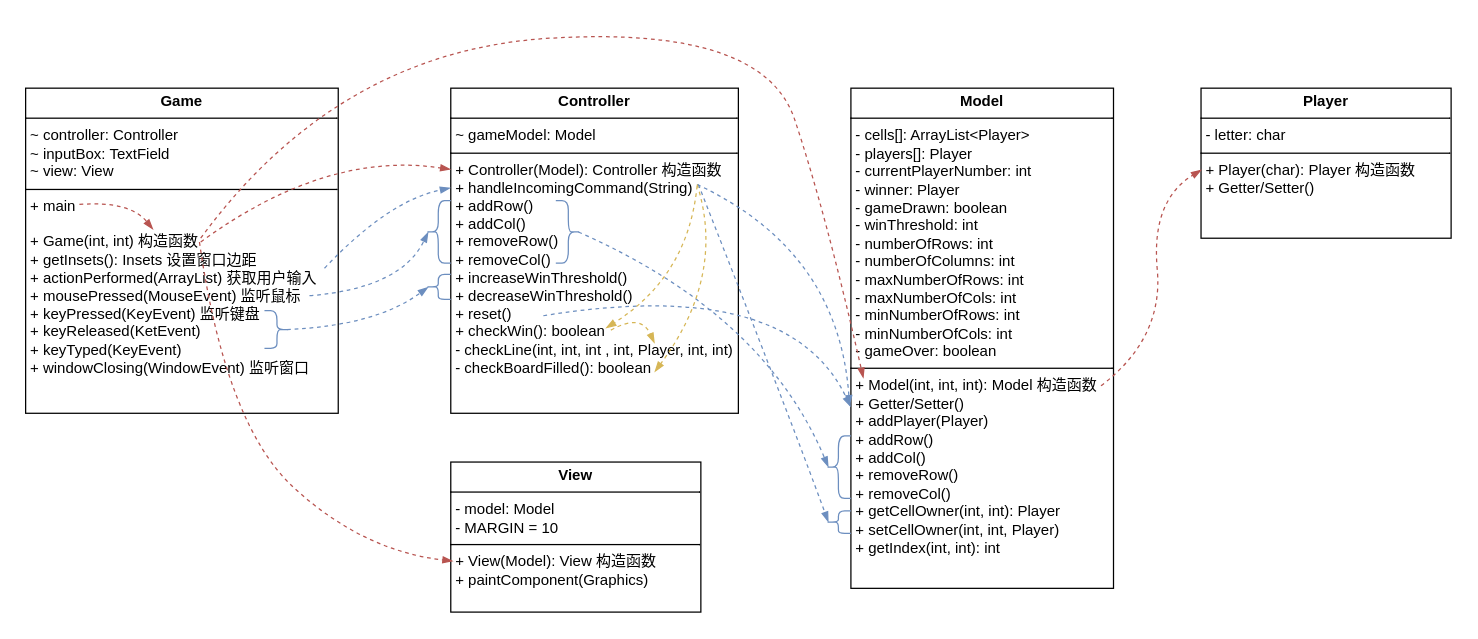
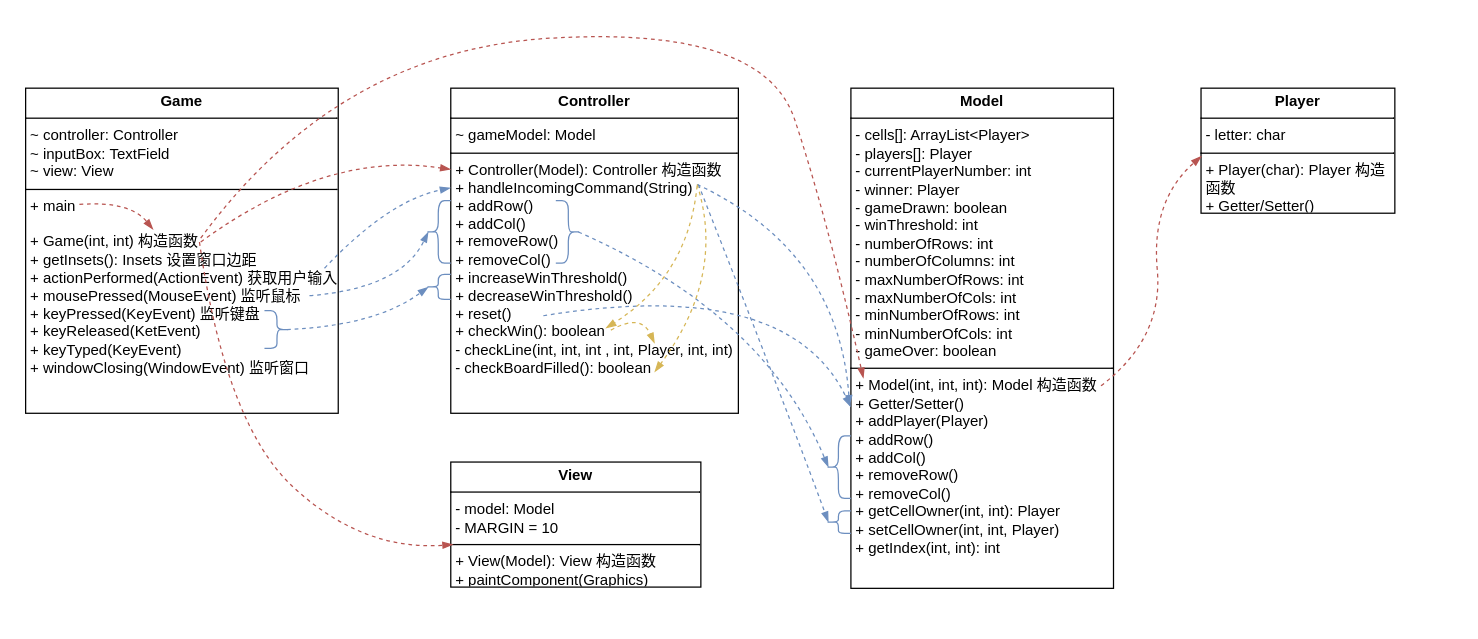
node "Player - letter: char + Player(char): Player 构造函数 + Getter/Setter()": size 250x150 -> 194x125
node "Game ~ controller: Controller ~ inputBox: TextField ~ view: View + main + Game(int, int) 构造函数 + getInsets(): Insets 设置窗口边距 + actionPerformed(ArrayList) 获取用户输入 + mousePressed(MouseEvent) 监听鼠标 + keyPressed(KeyEvent) 监听键盘 + keyReleased(KetEvent) + keyTyped(KeyEvent) + windowClosing(WindowEvent) 监听窗口": label "Game ~ controller: Controller ~ inputBox: TextField ~ view: View + main + Game(int, int) 构造函数 + getInsets(): Insets 设置窗口边距 + actionPerformed(ArrayList) 获取用户输入 + mousePressed(MouseEvent) 监听鼠标 + keyPressed(KeyEvent) 监听键盘 + keyReleased(KetEvent) + keyTyped(KeyEvent) + windowClosing(WindowEvent) 监听窗口" -> "Game ~ controller: Controller ~ inputBox: TextField ~ view: View + main + Game(int, int) 构造函数 + getInsets(): Insets 设置窗口边距 + actionPerformed(ActionEvent) 获取用户输入 + mousePressed(MouseEvent) 监听鼠标 + keyPressed(KeyEvent) 监听键盘 + keyReleased(KetEvent) + keyTyped(KeyEvent) + windowClosing(WindowEvent) 监听窗口"
node "View - model: Model - MARGIN = 10 + View(Model): View 构造函数 + paintComponent(Graphics)": size 250x150 -> 250x125
